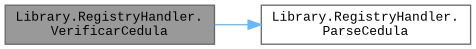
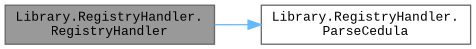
node "Library.RegistryHandler. VerificarCedula": label "Library.RegistryHandler. VerificarCedula" -> "Library.RegistryHandler. RegistryHandler"
